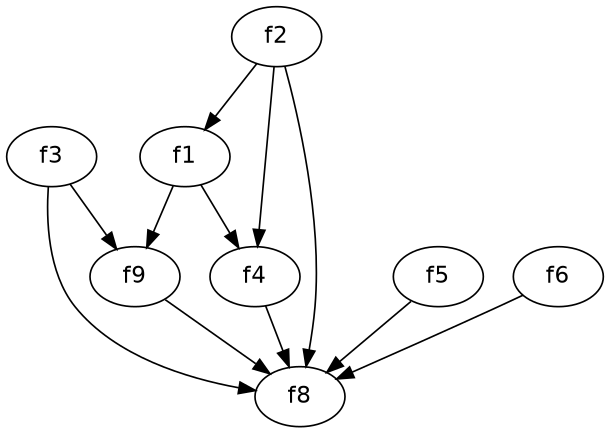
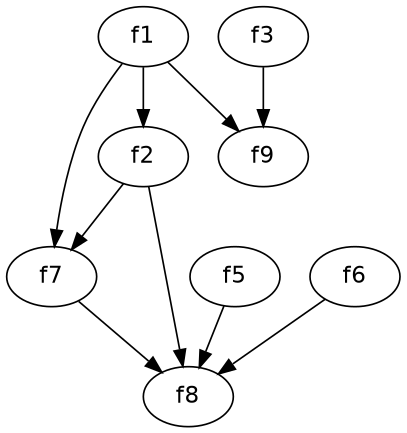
edge "f2" -> "f1": reversed
node "f4": label "f4" -> "f7"
edge "f3" -> "f8": removed
edge "f9" -> "f8": removed
